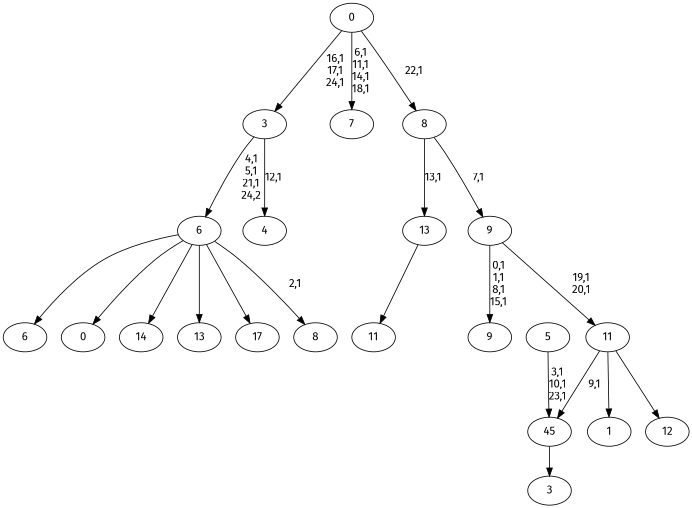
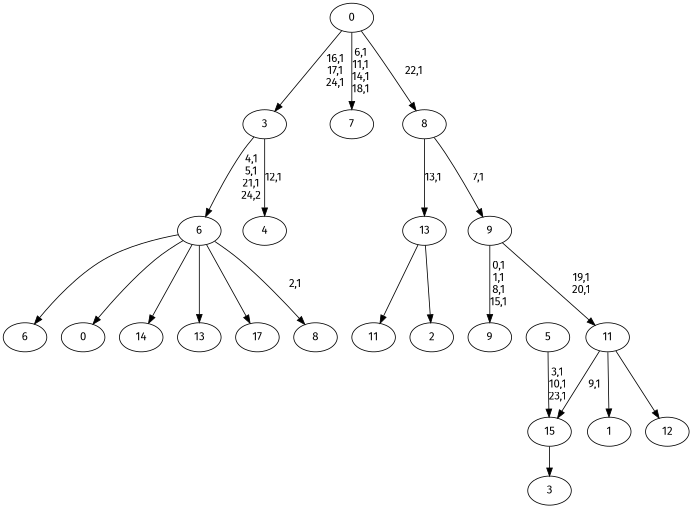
node "2": added
node "45": label "45" -> "15"
